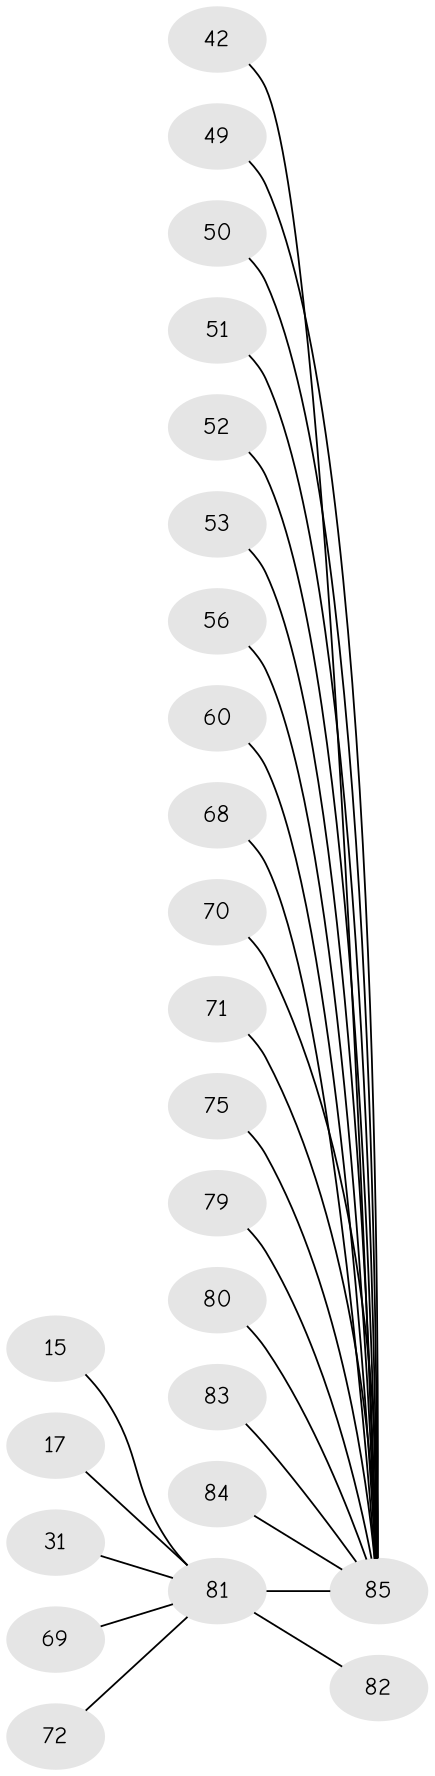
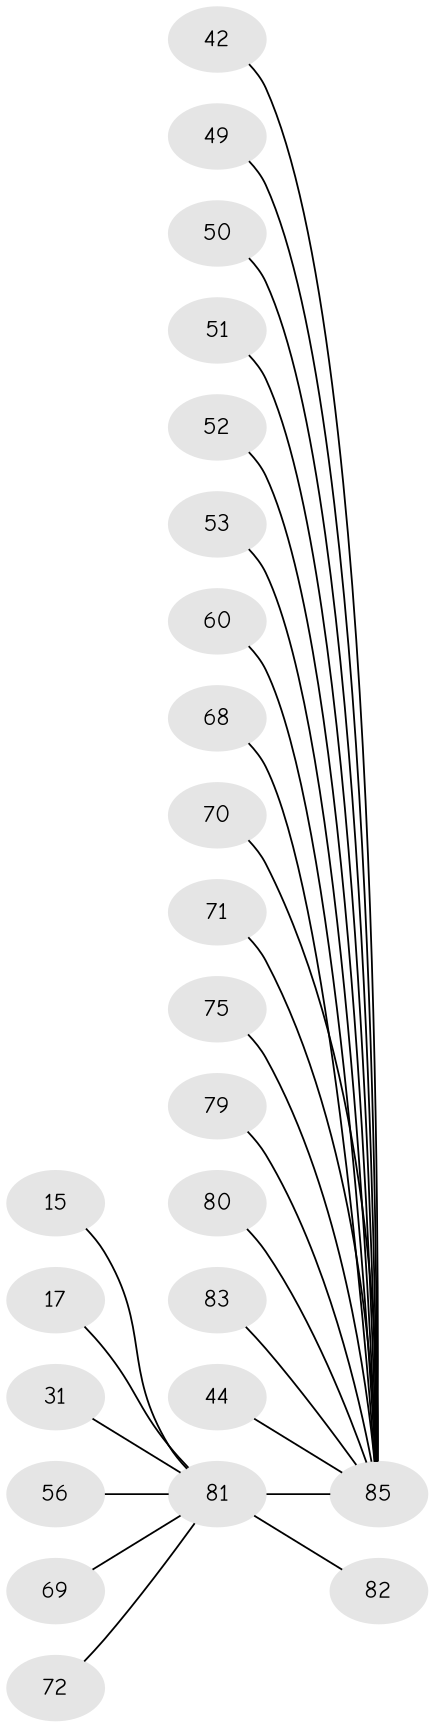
edge "56" -- "85": now "56" -- "81"
node "84": label "84" -> "44"
